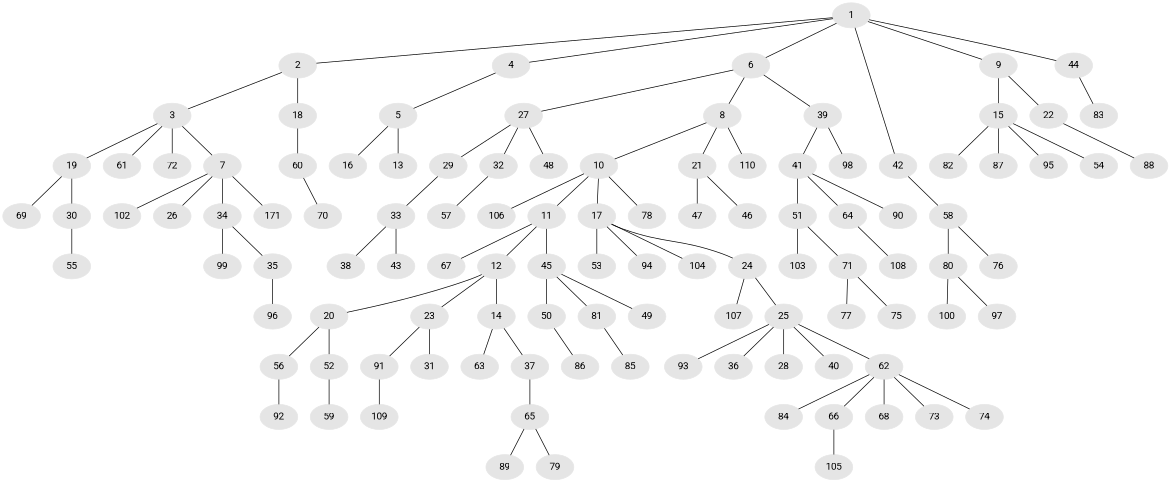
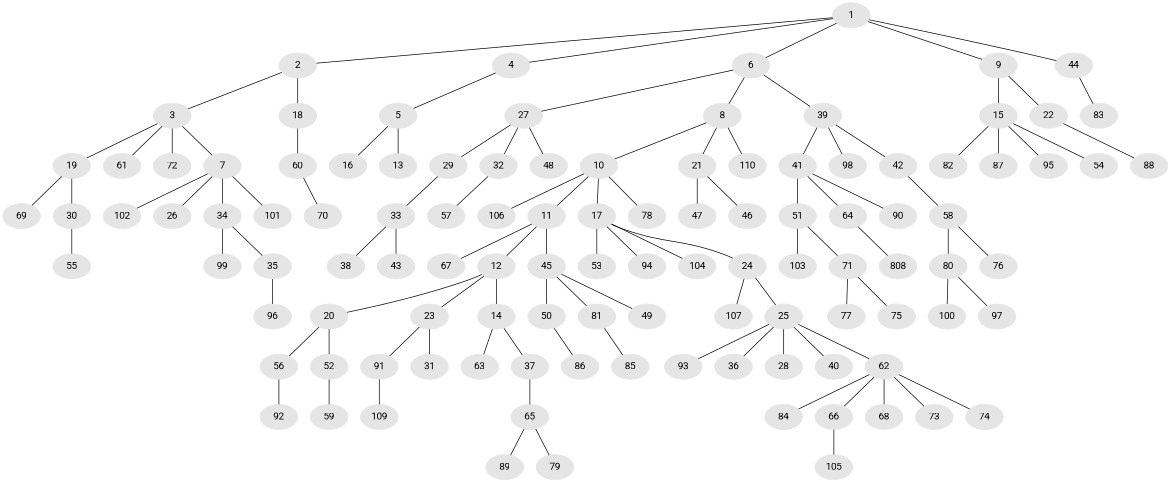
edge "1" -- "42": now "39" -- "42"
node "171": label "171" -> "101"
node "108": label "108" -> "808"
